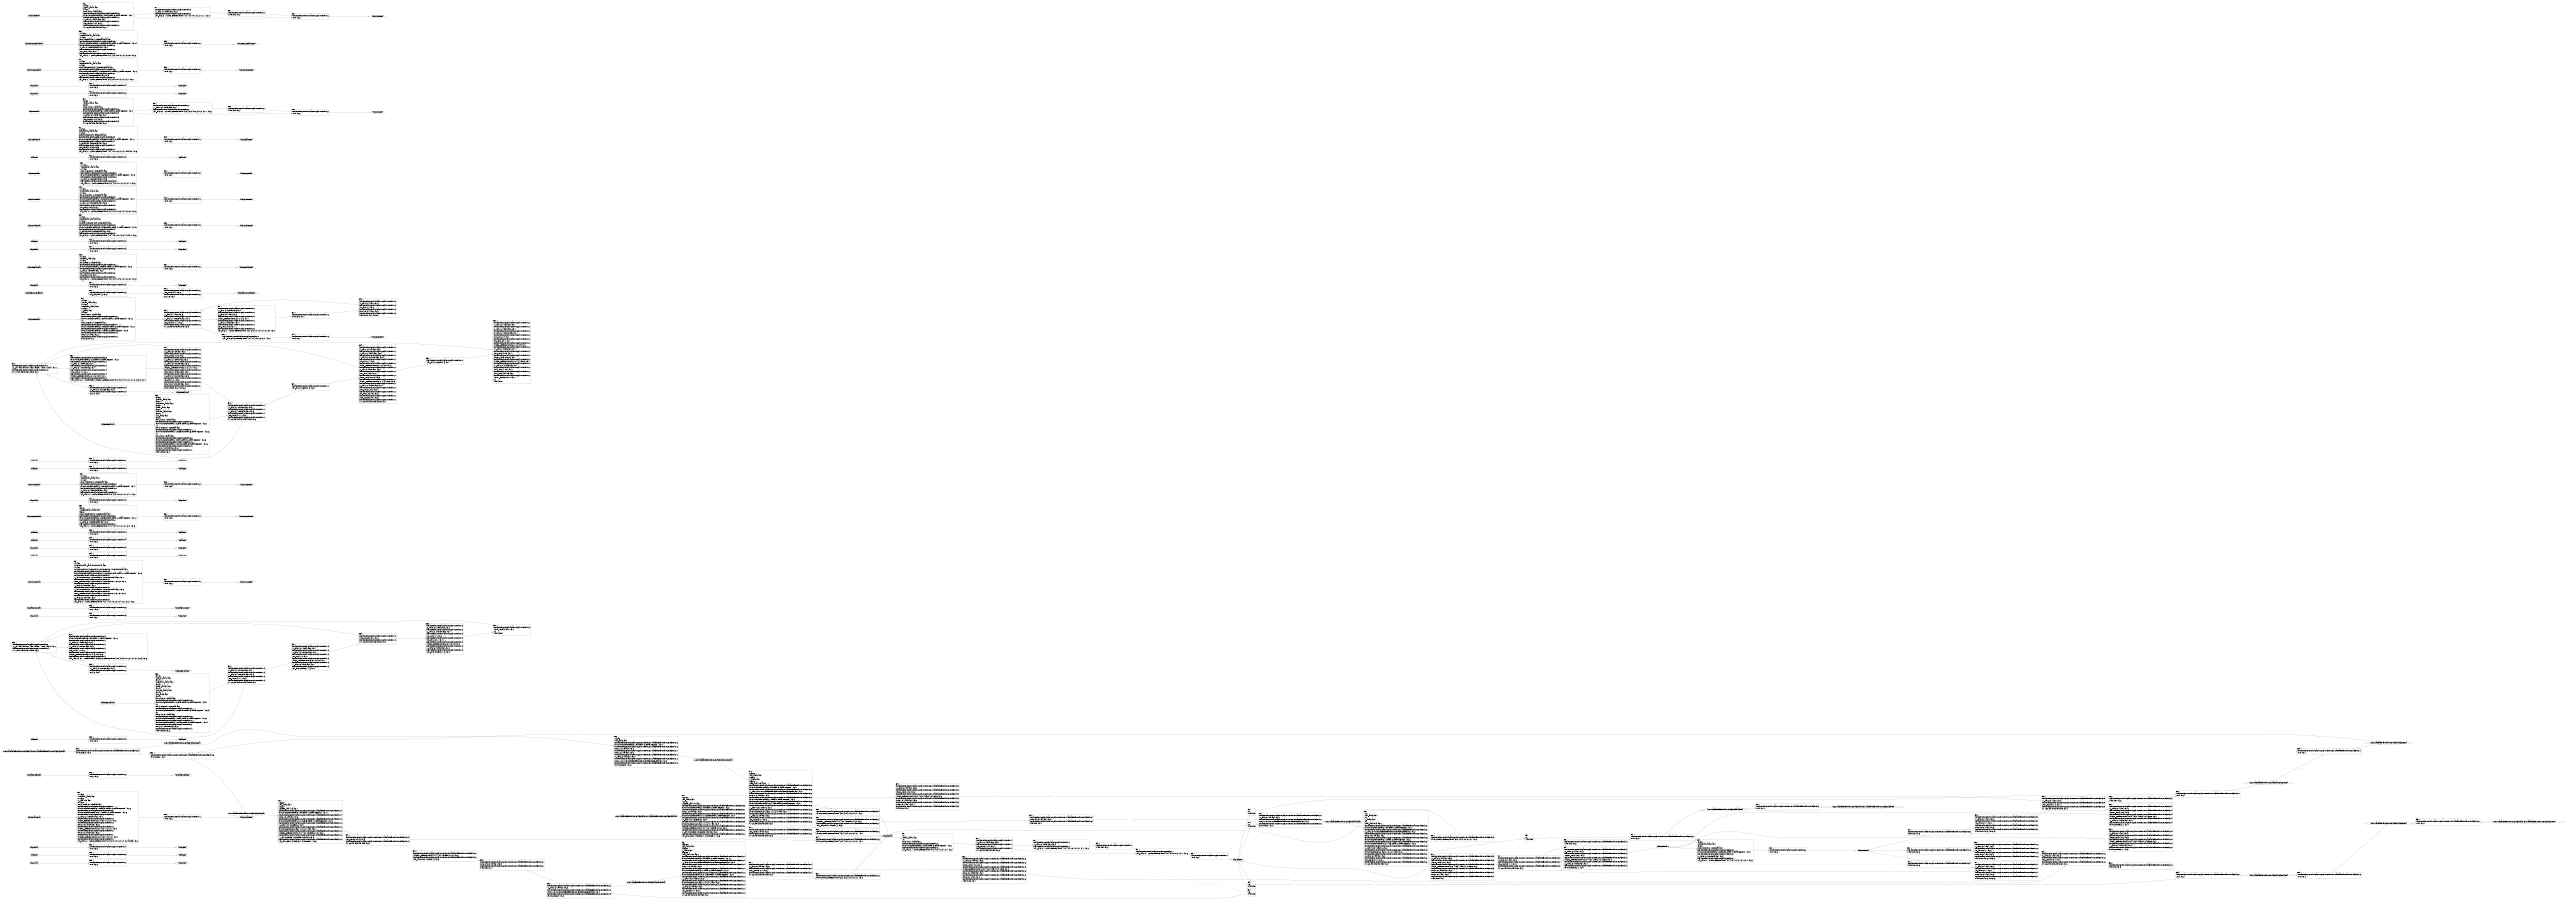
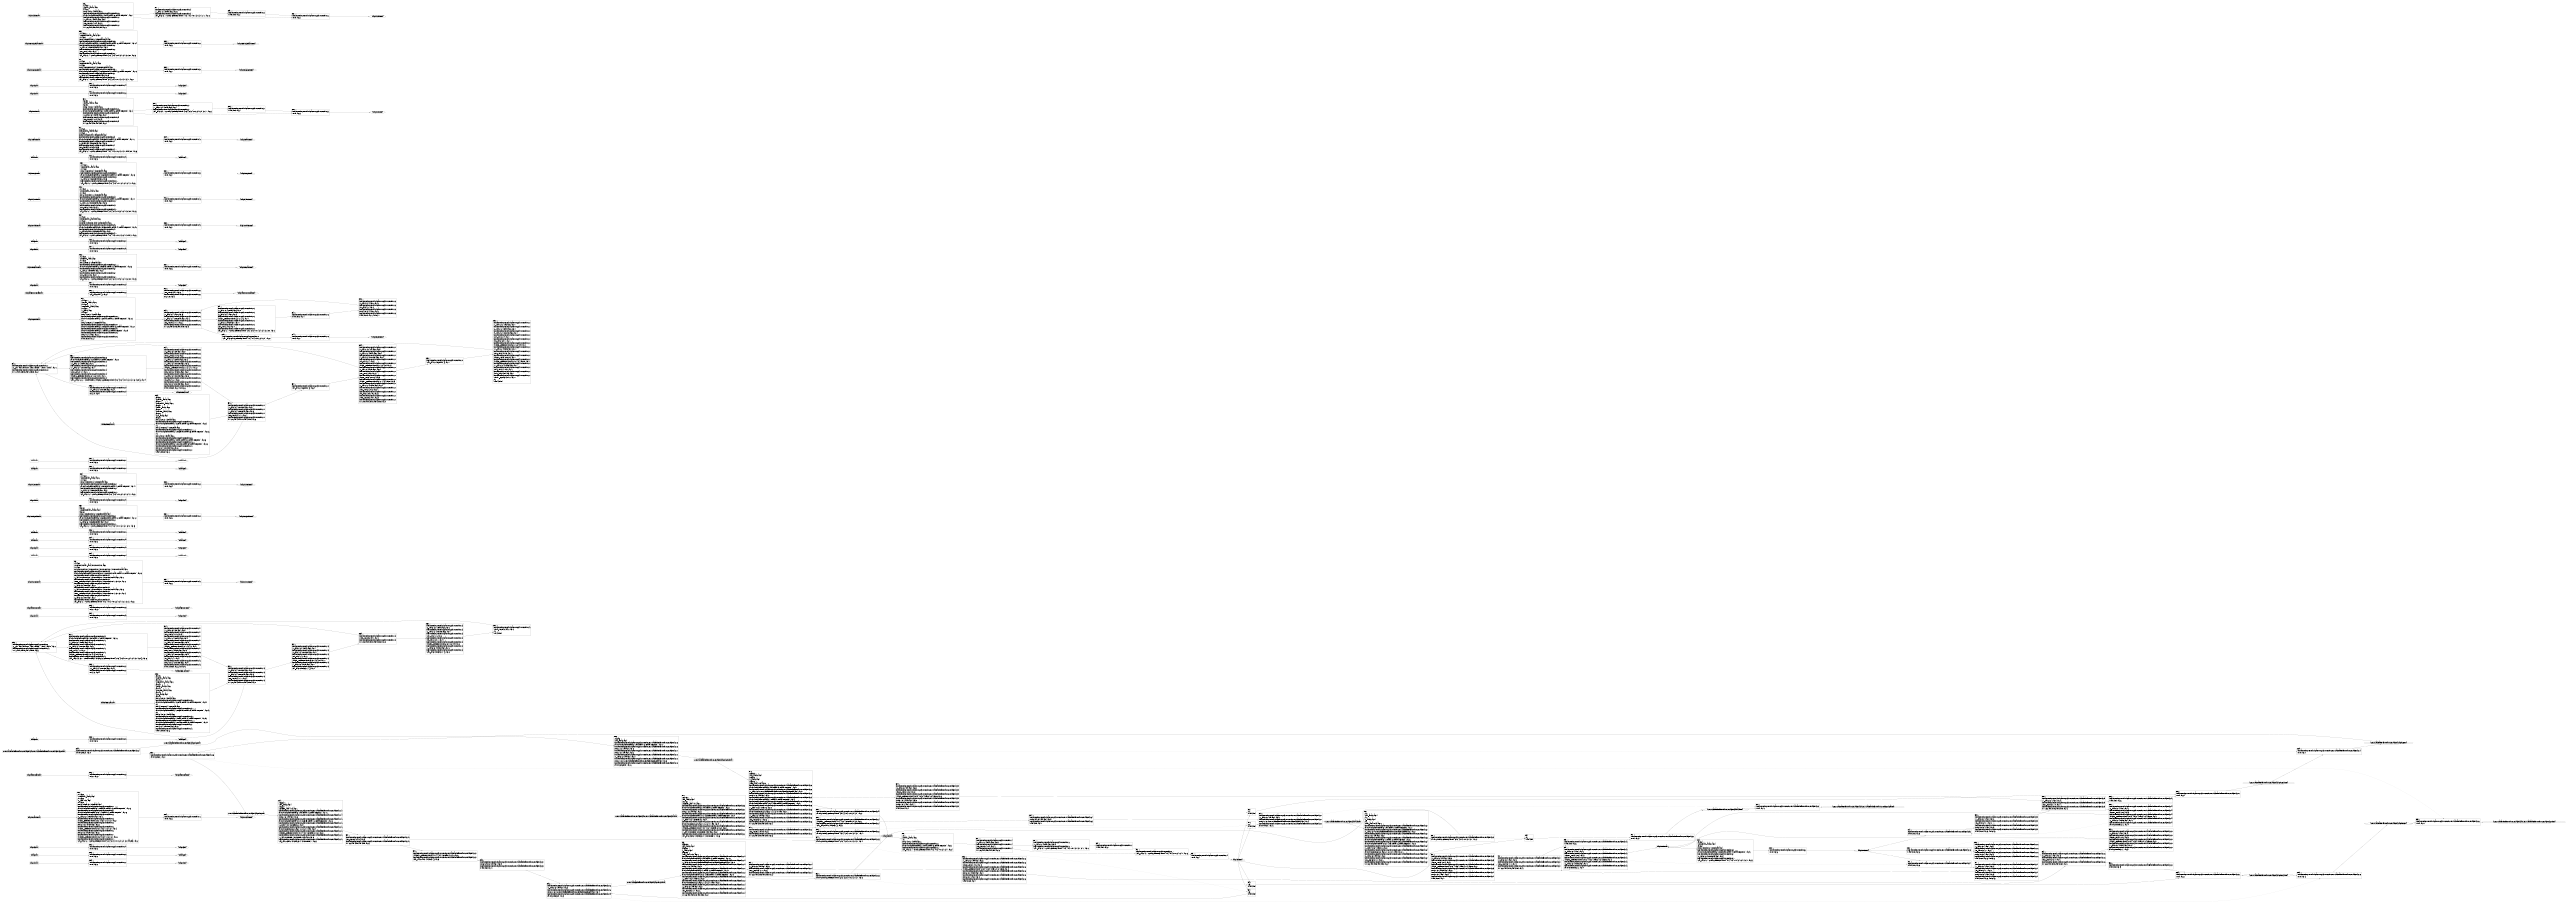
node "BB75:": text "ret mul, !dbg !52" -> "ret void, !dbg !52"
node "BB61:": text "br label %land.end" -> "br loc %land.end"
node "BB64:": added
